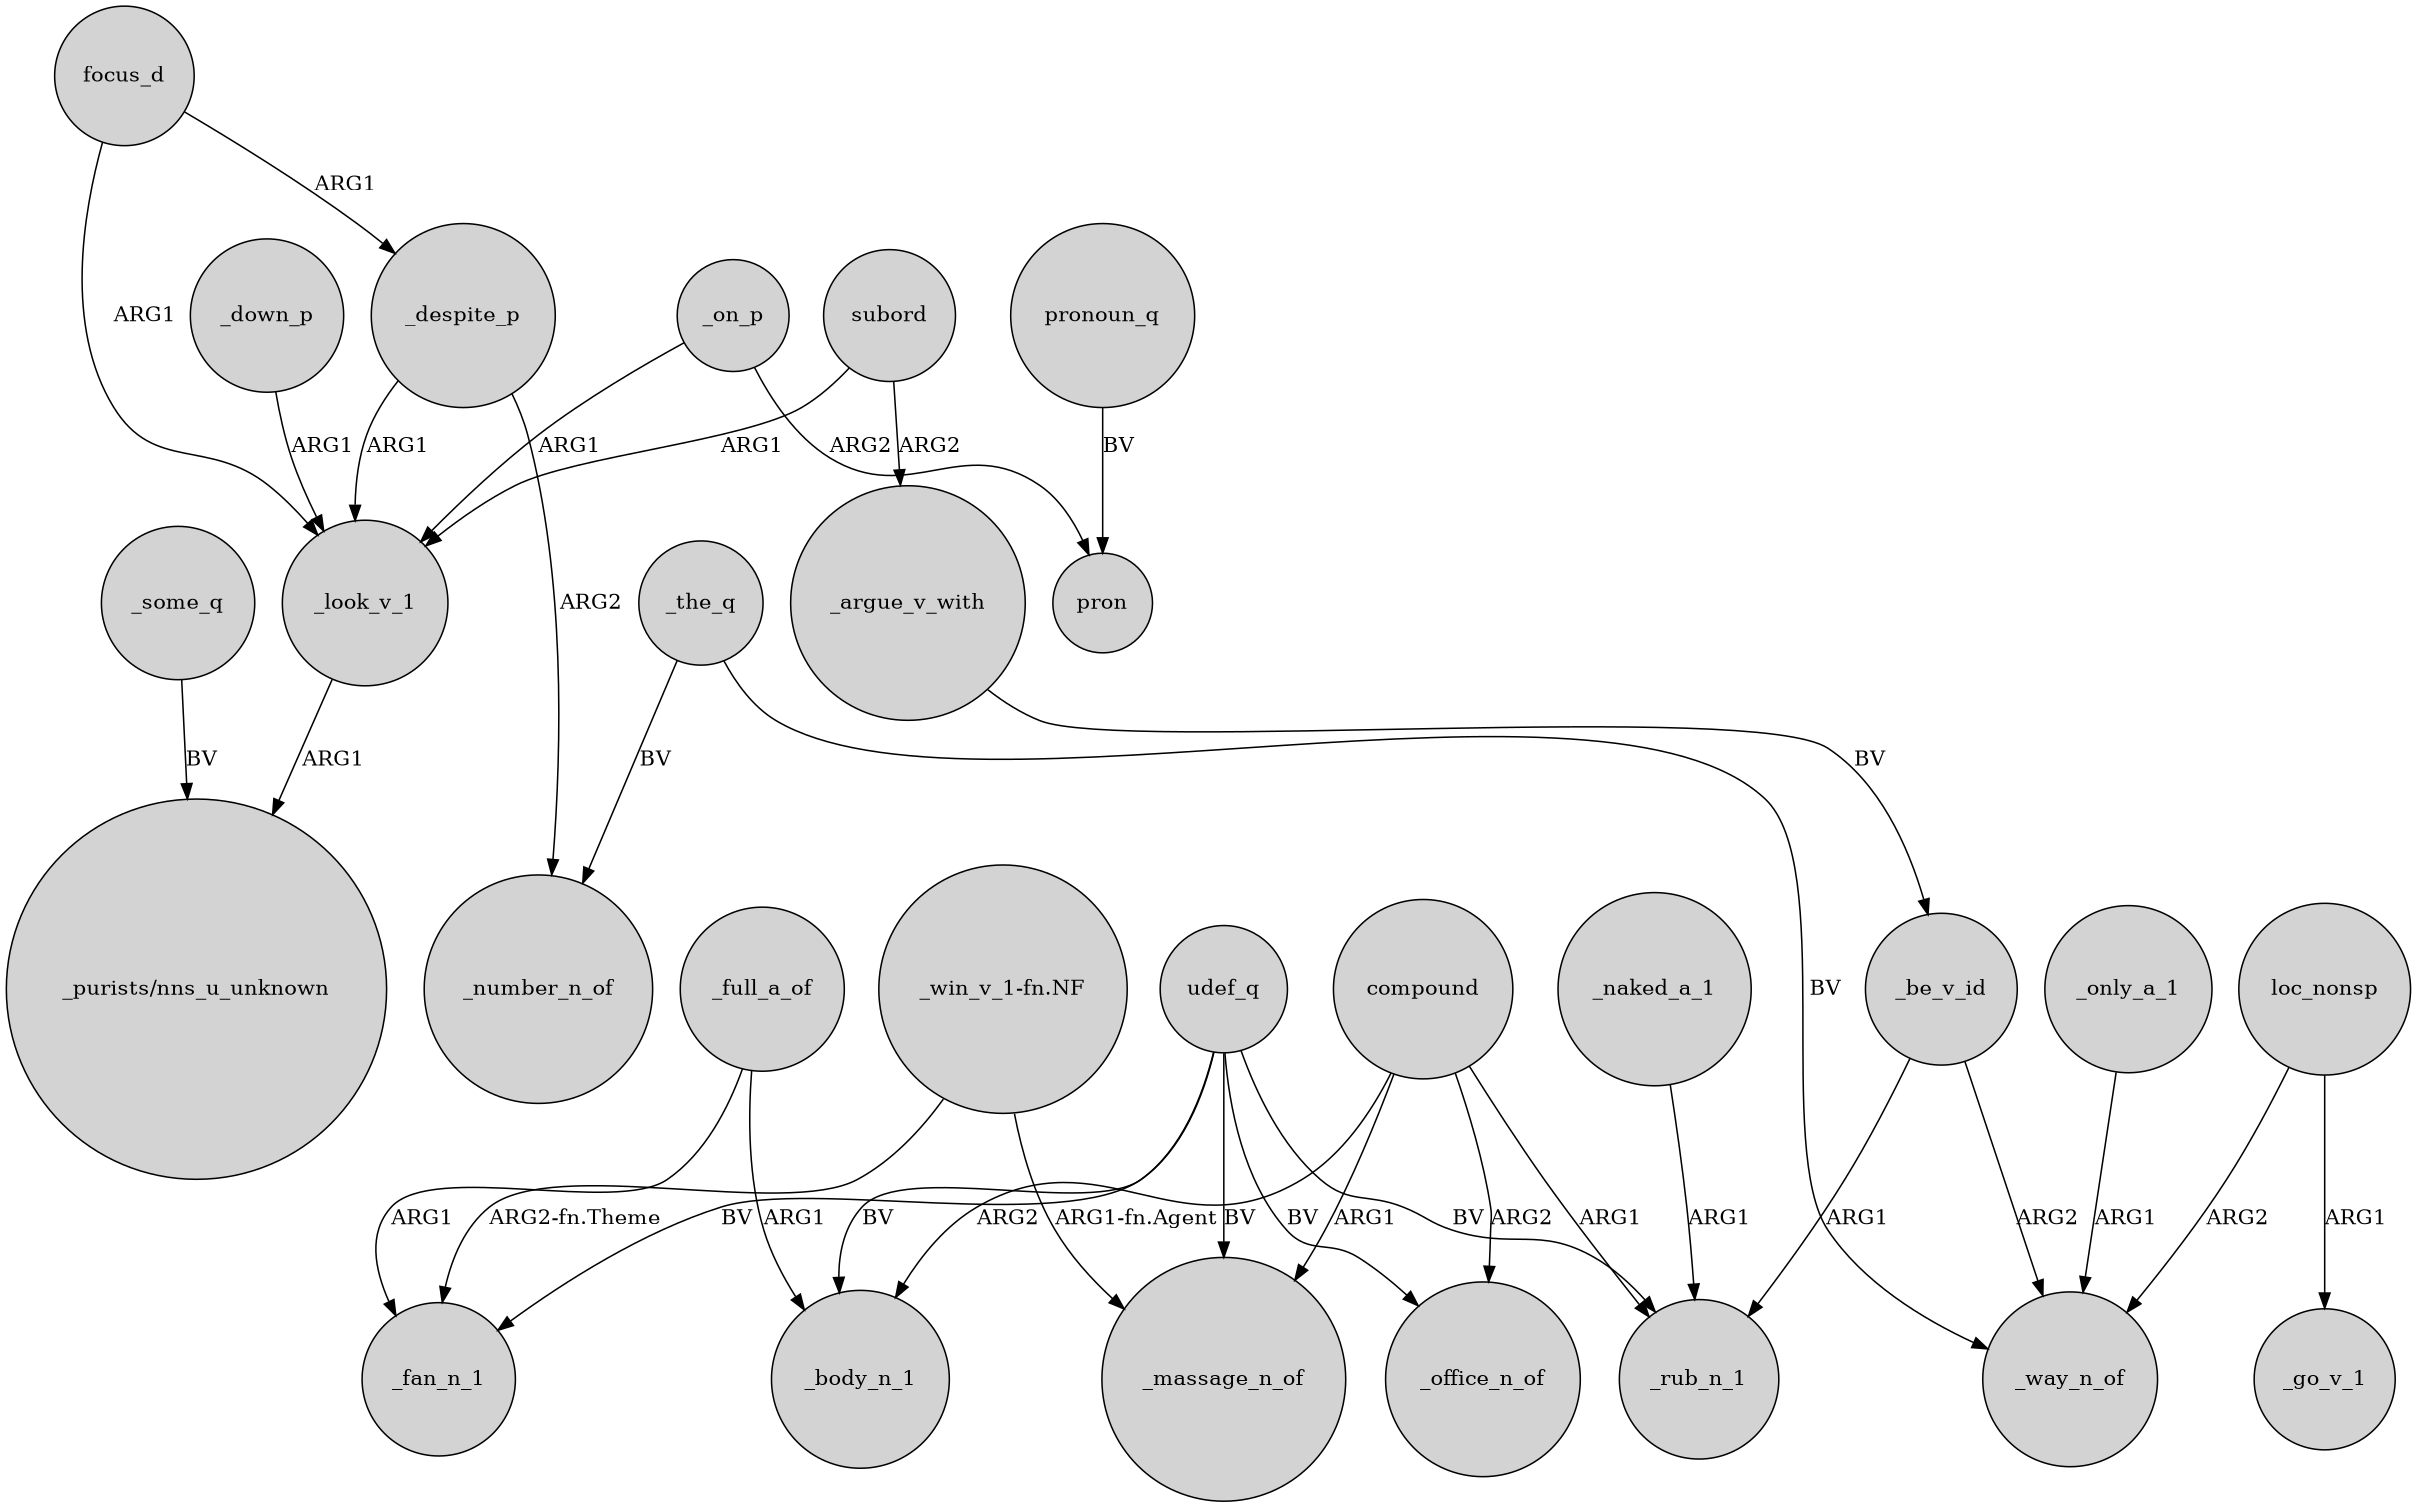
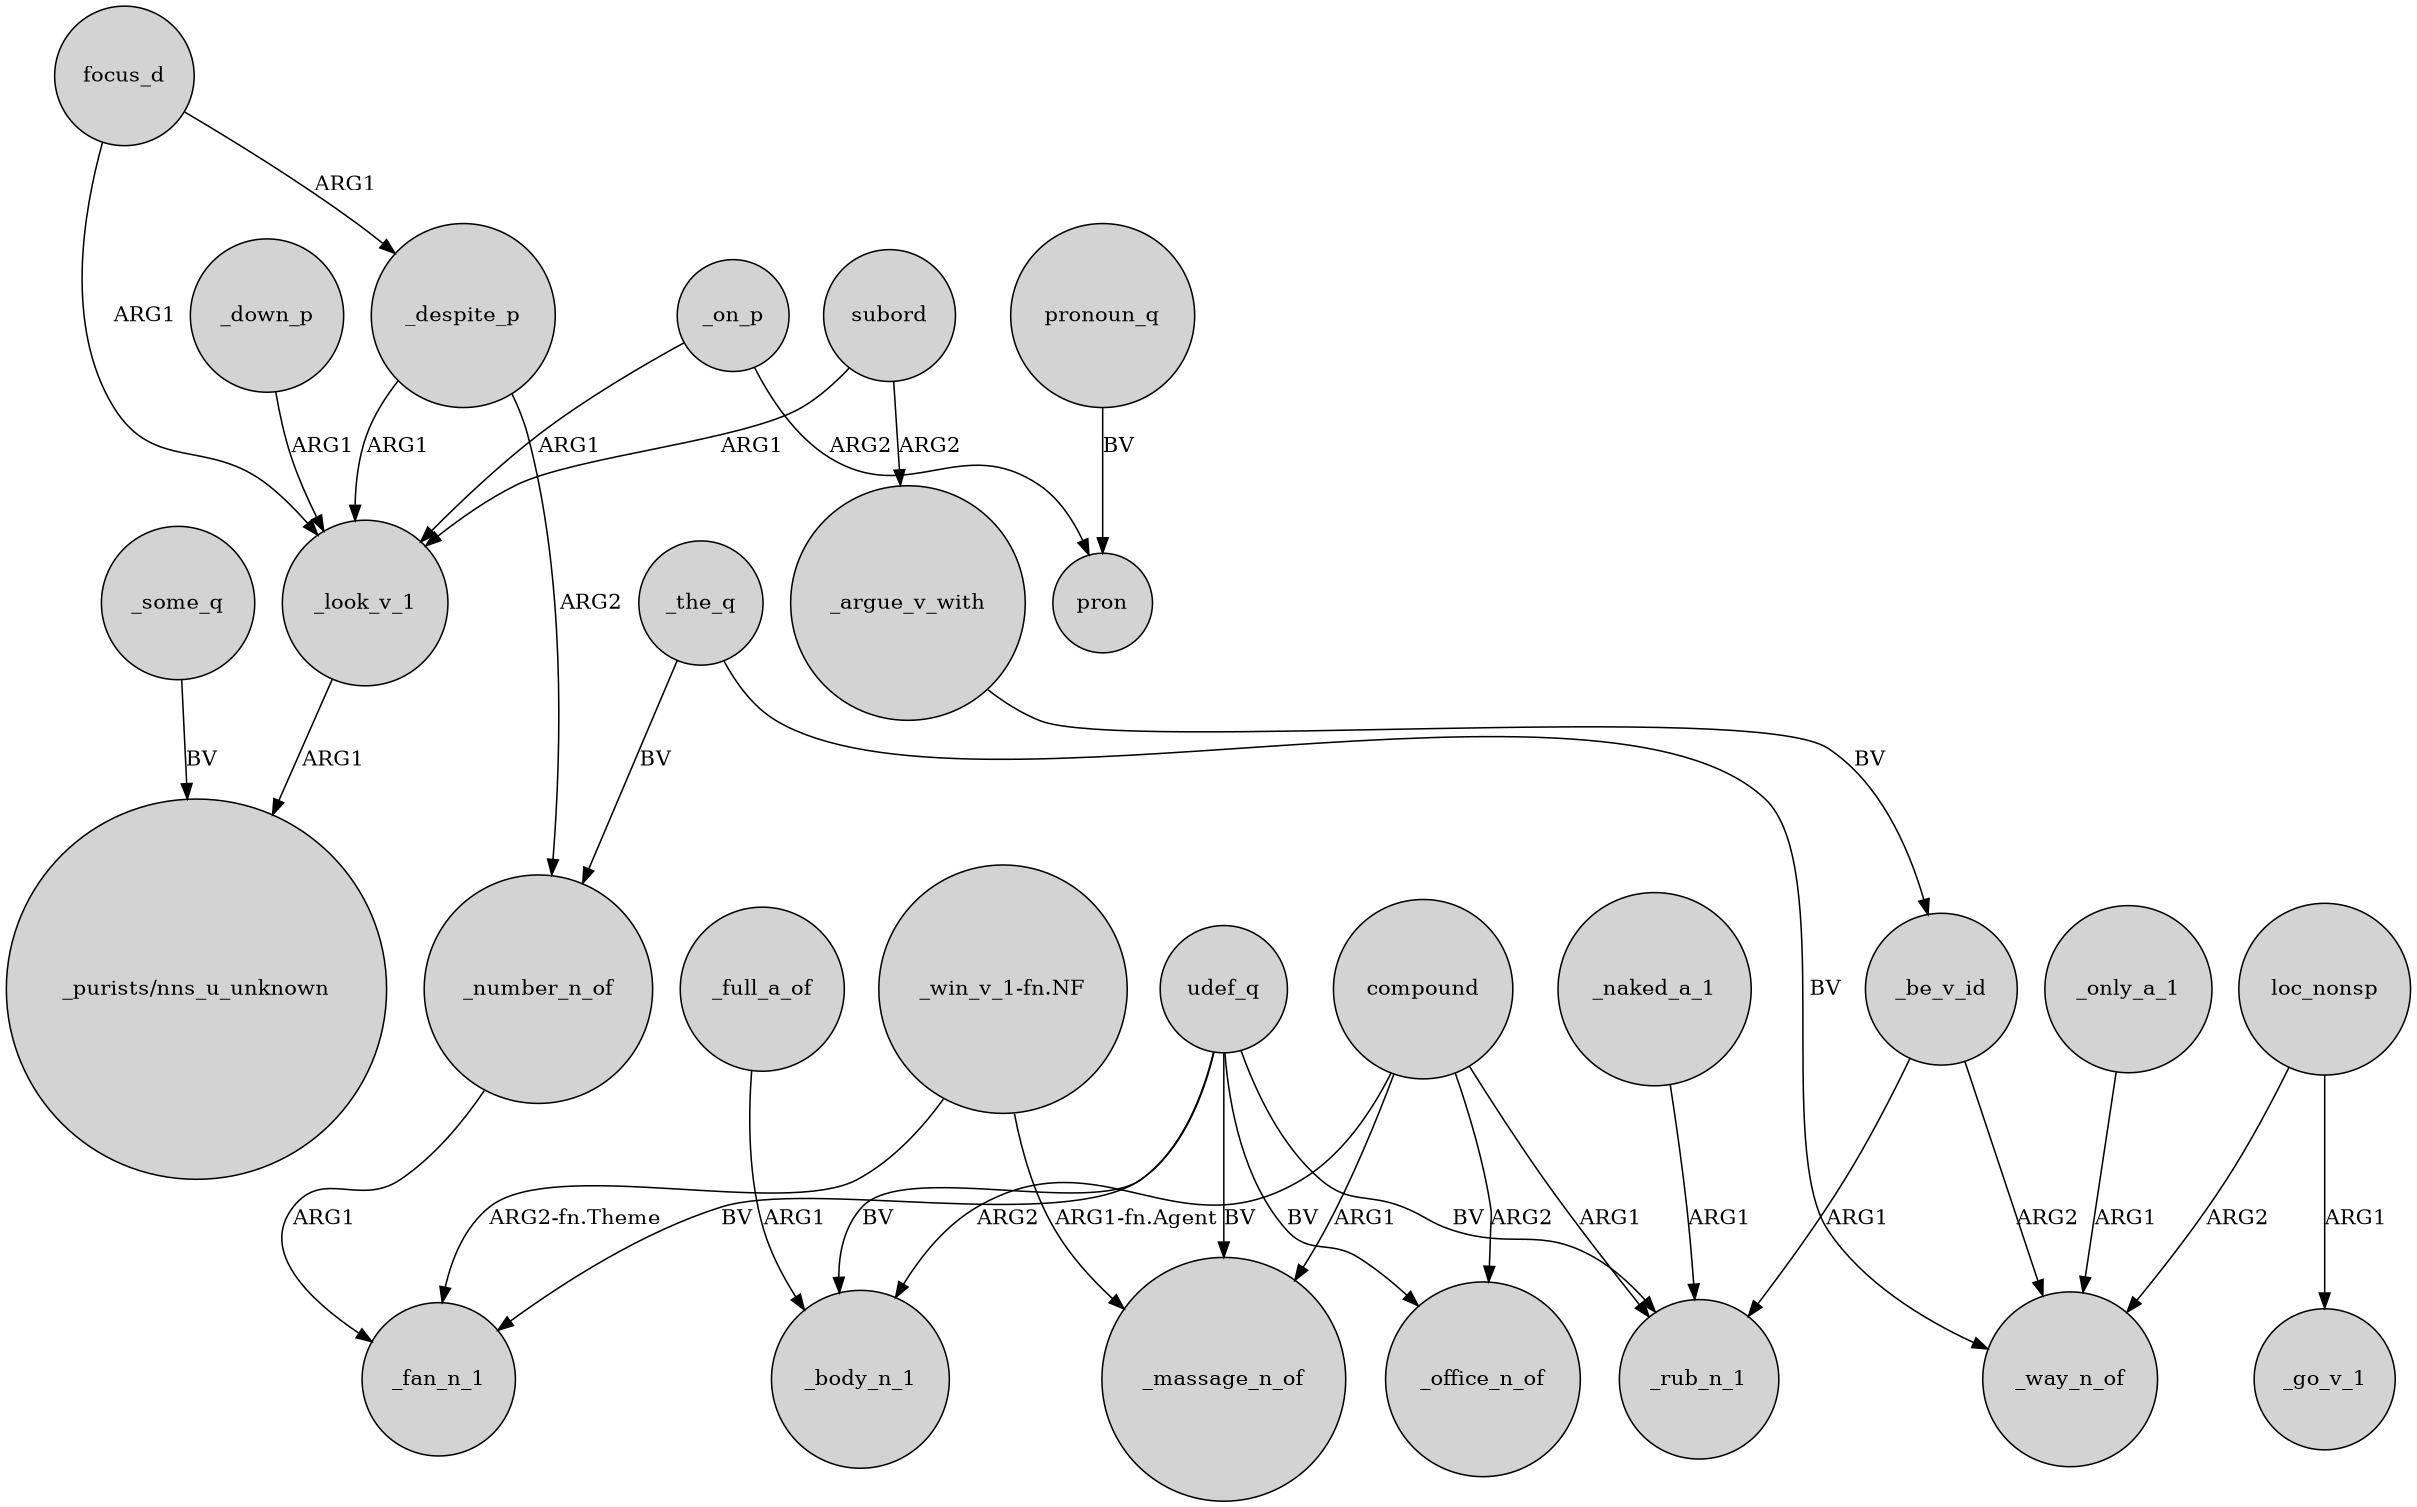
edge "_full_a_of" -> "_fan_n_1": now "_number_n_of" -> "_fan_n_1"
